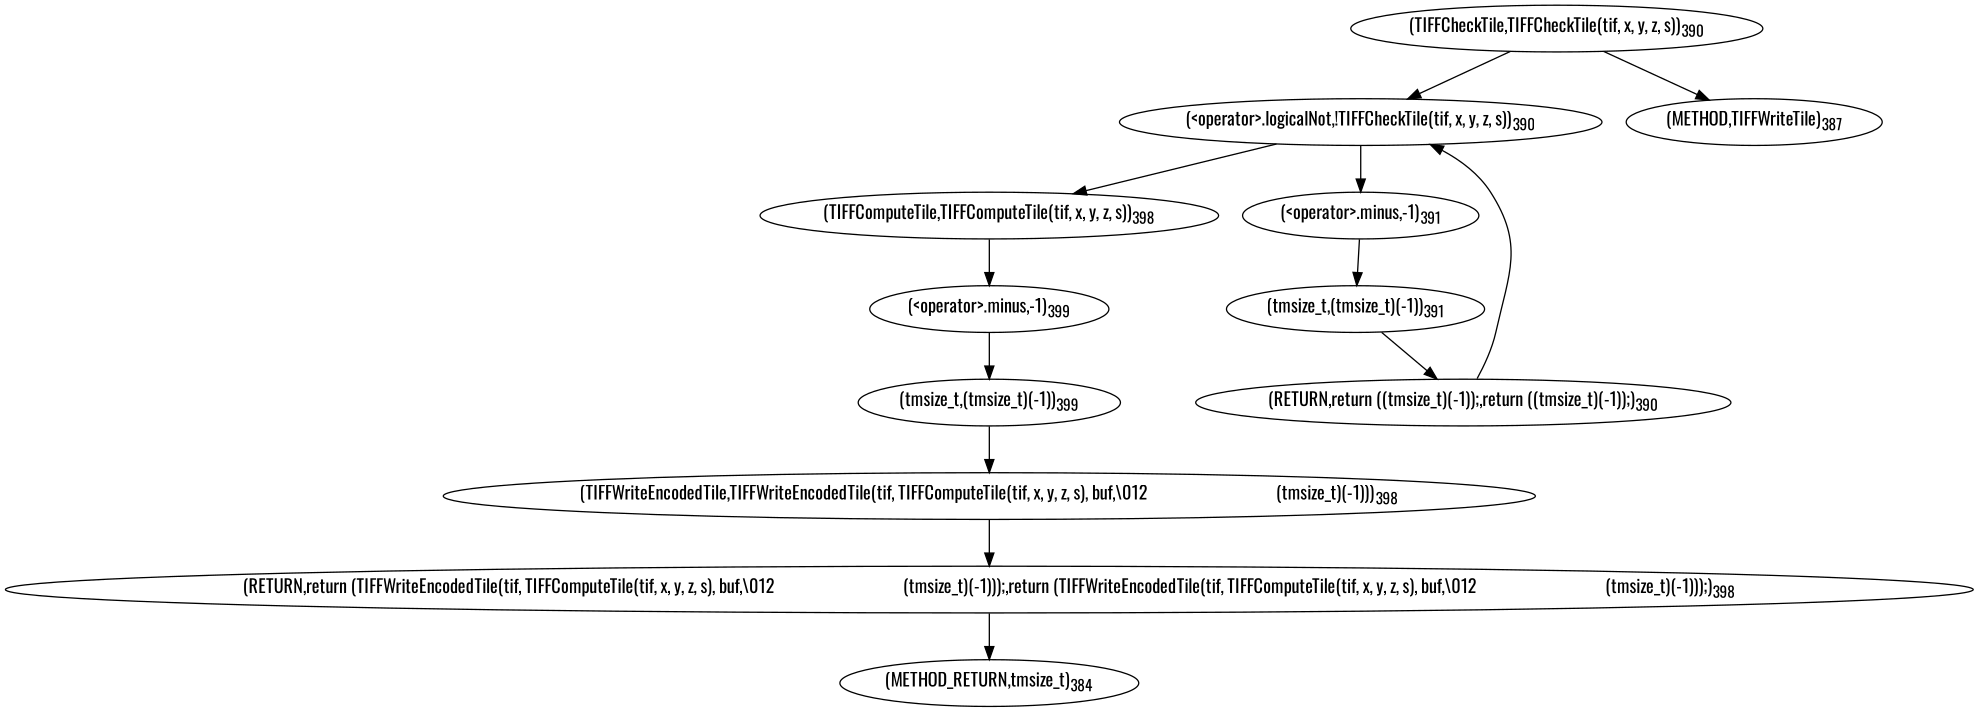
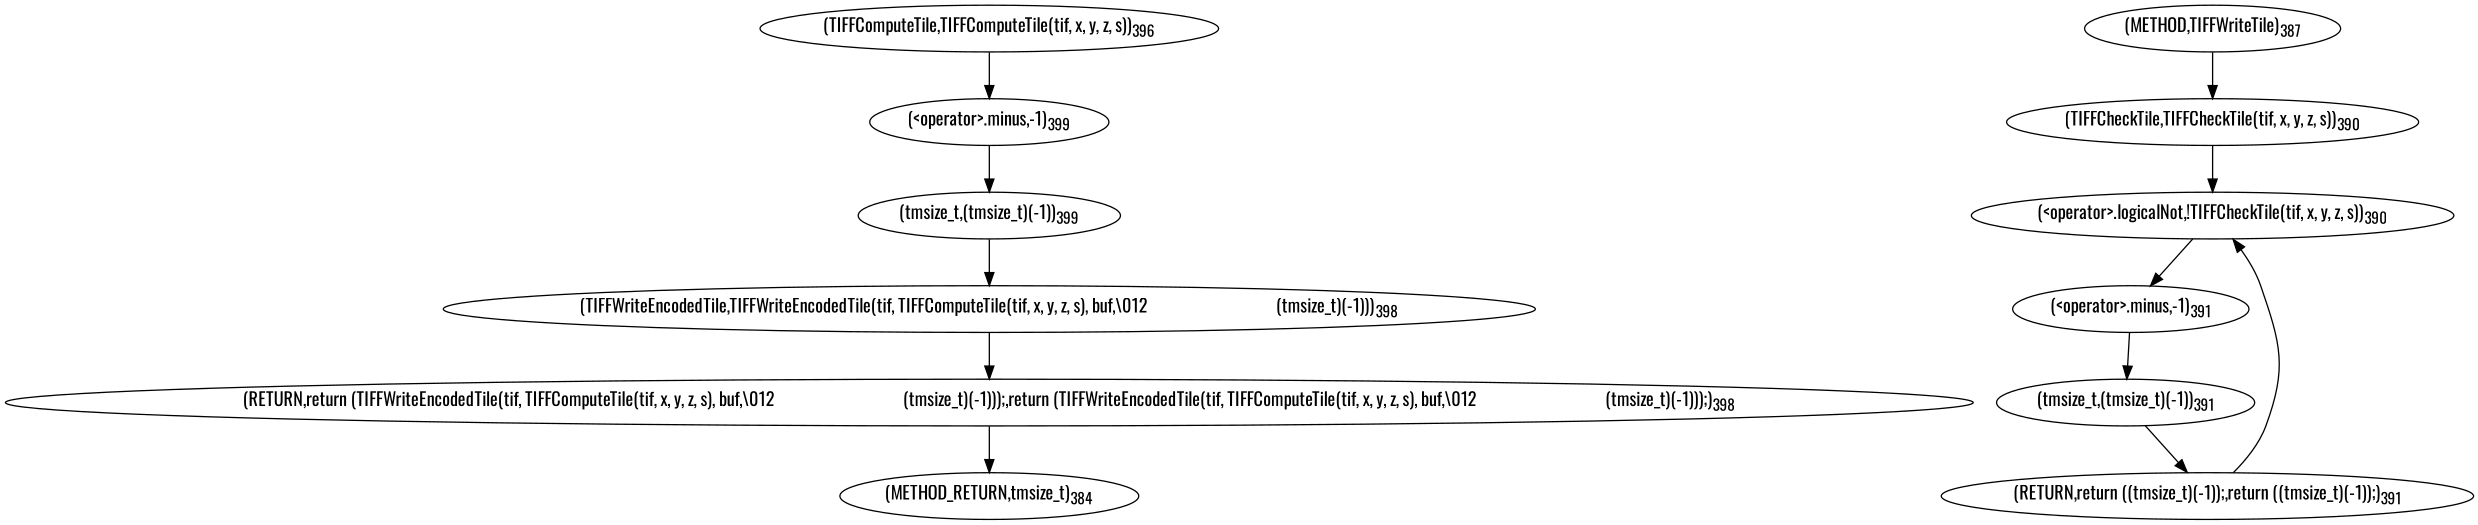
edge "(TIFFCheckTile,TIFFCheckTile(tif, x, y, z, s))" -> "(METHOD,TIFFWriteTile)": reversed
edge "(<operator>.logicalNot,!TIFFCheckTile(tif, x, y, z, s))" -> "(TIFFComputeTile,TIFFComputeTile(tif, x, y, z, s))": removed
node "(TIFFComputeTile,TIFFComputeTile(tif, x, y, z, s))": text "398" -> "396"
node "(RETURN,return ((tmsize_t)(-1));,return ((tmsize_t)(-1));)": text "390" -> "391"
